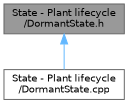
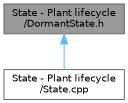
node "State - Plant lifecycle /DormantState.cpp": label "State - Plant lifecycle /DormantState.cpp" -> "State - Plant lifecycle /State.cpp"
